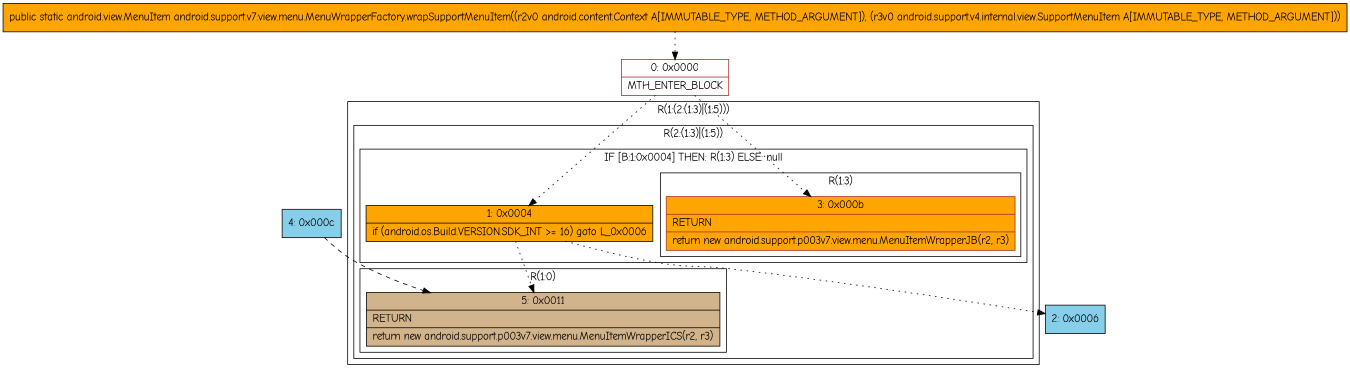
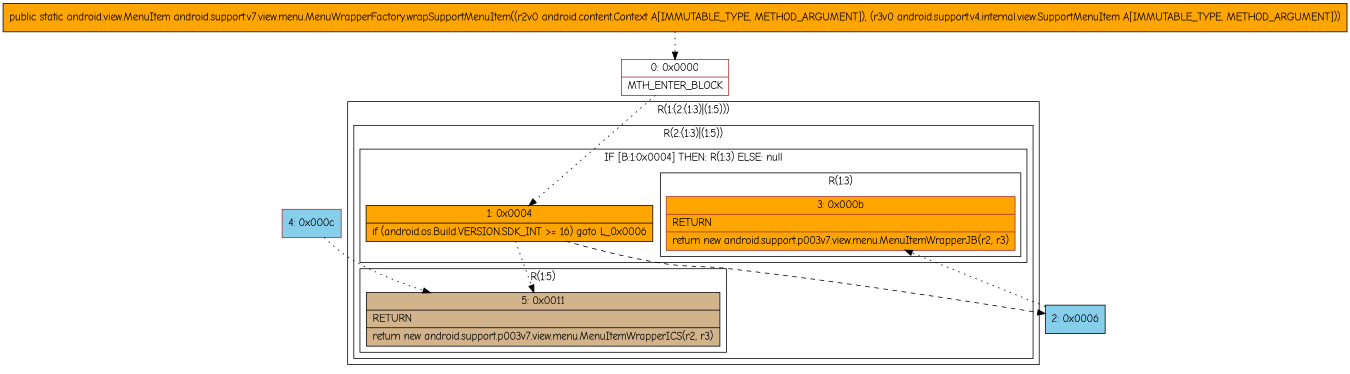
edge "0: 0x0000" -> "3: 0x000b": now "2: 0x0006" -> "3: 0x000b"
node "4: 0x000c": color black -> brown
edge "4: 0x000c" -> "5: 0x0011": style dashed -> dotted
cluster "R(1:0)": label "R(1:0)" -> "R(1:5)"
edge "1: 0x0004" -> "2: 0x0006": style dotted -> dashed
